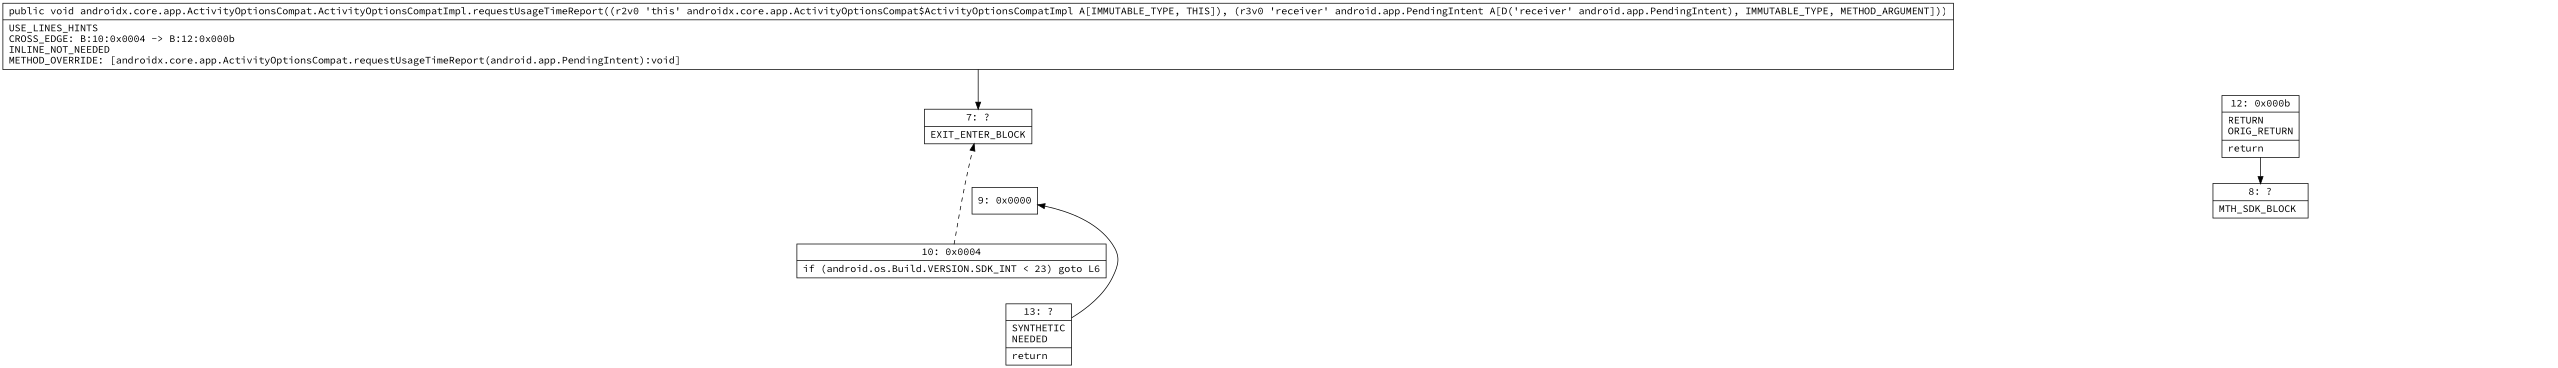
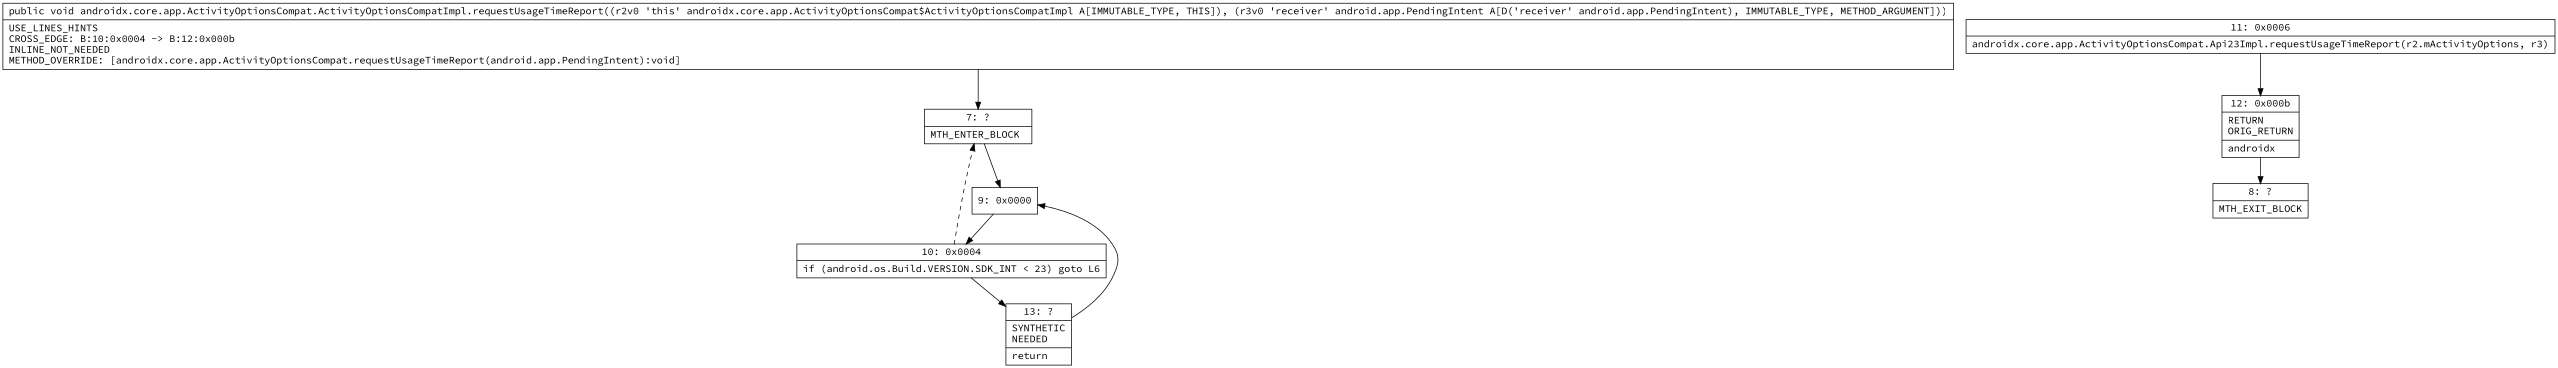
node "11: 0x0006": added
node "7: ?": text "EXIT_ENTER_BLOCK" -> "MTH_ENTER_BLOCK"
node "12: 0x000b": text "return" -> "androidx"
edge "7: ?" -> "9: 0x0000": added
node "8: ?": text "MTH_SDK_BLOCK" -> "MTH_EXIT_BLOCK"
edge "9: 0x0000" -> "10: 0x0004": added
edge "10: 0x0004" -> "13: ?": added
